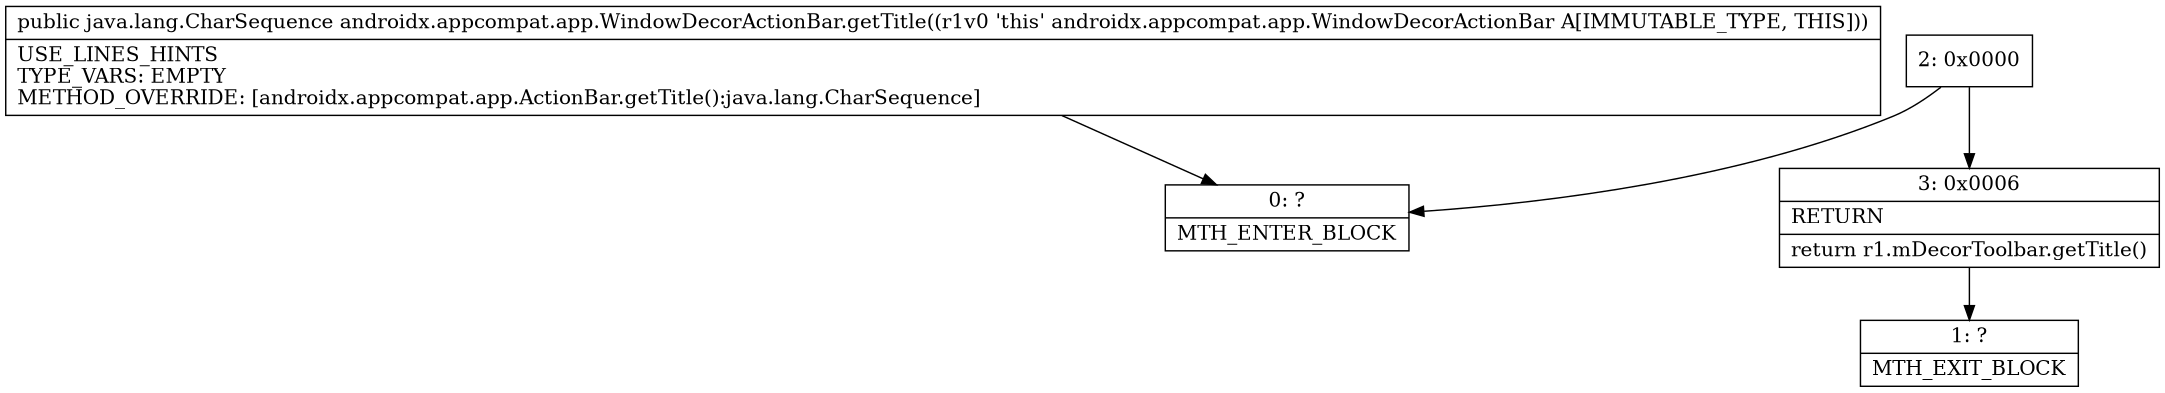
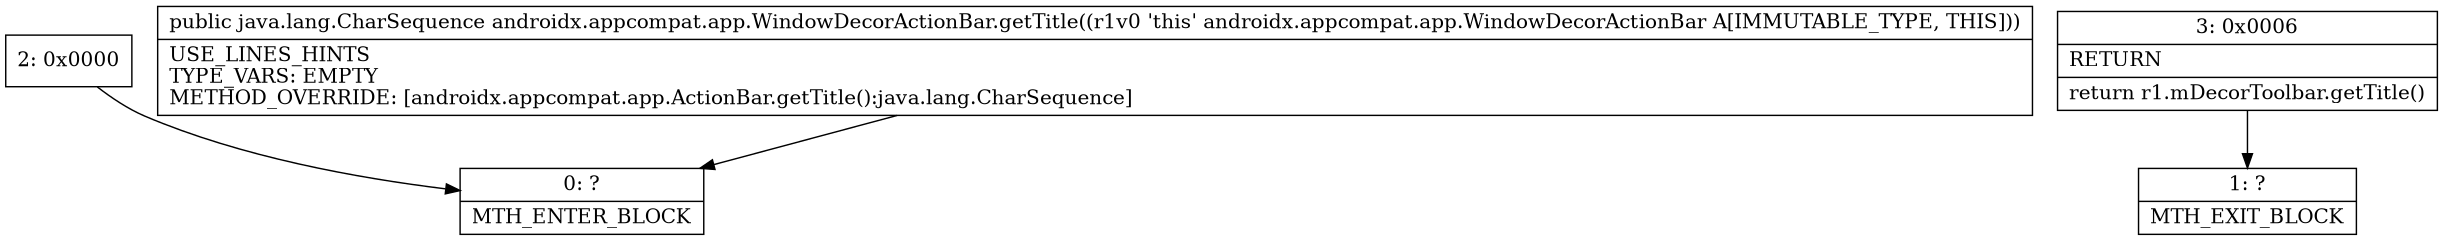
edge "2: 0x0000" -> "3: 0x0006": removed
